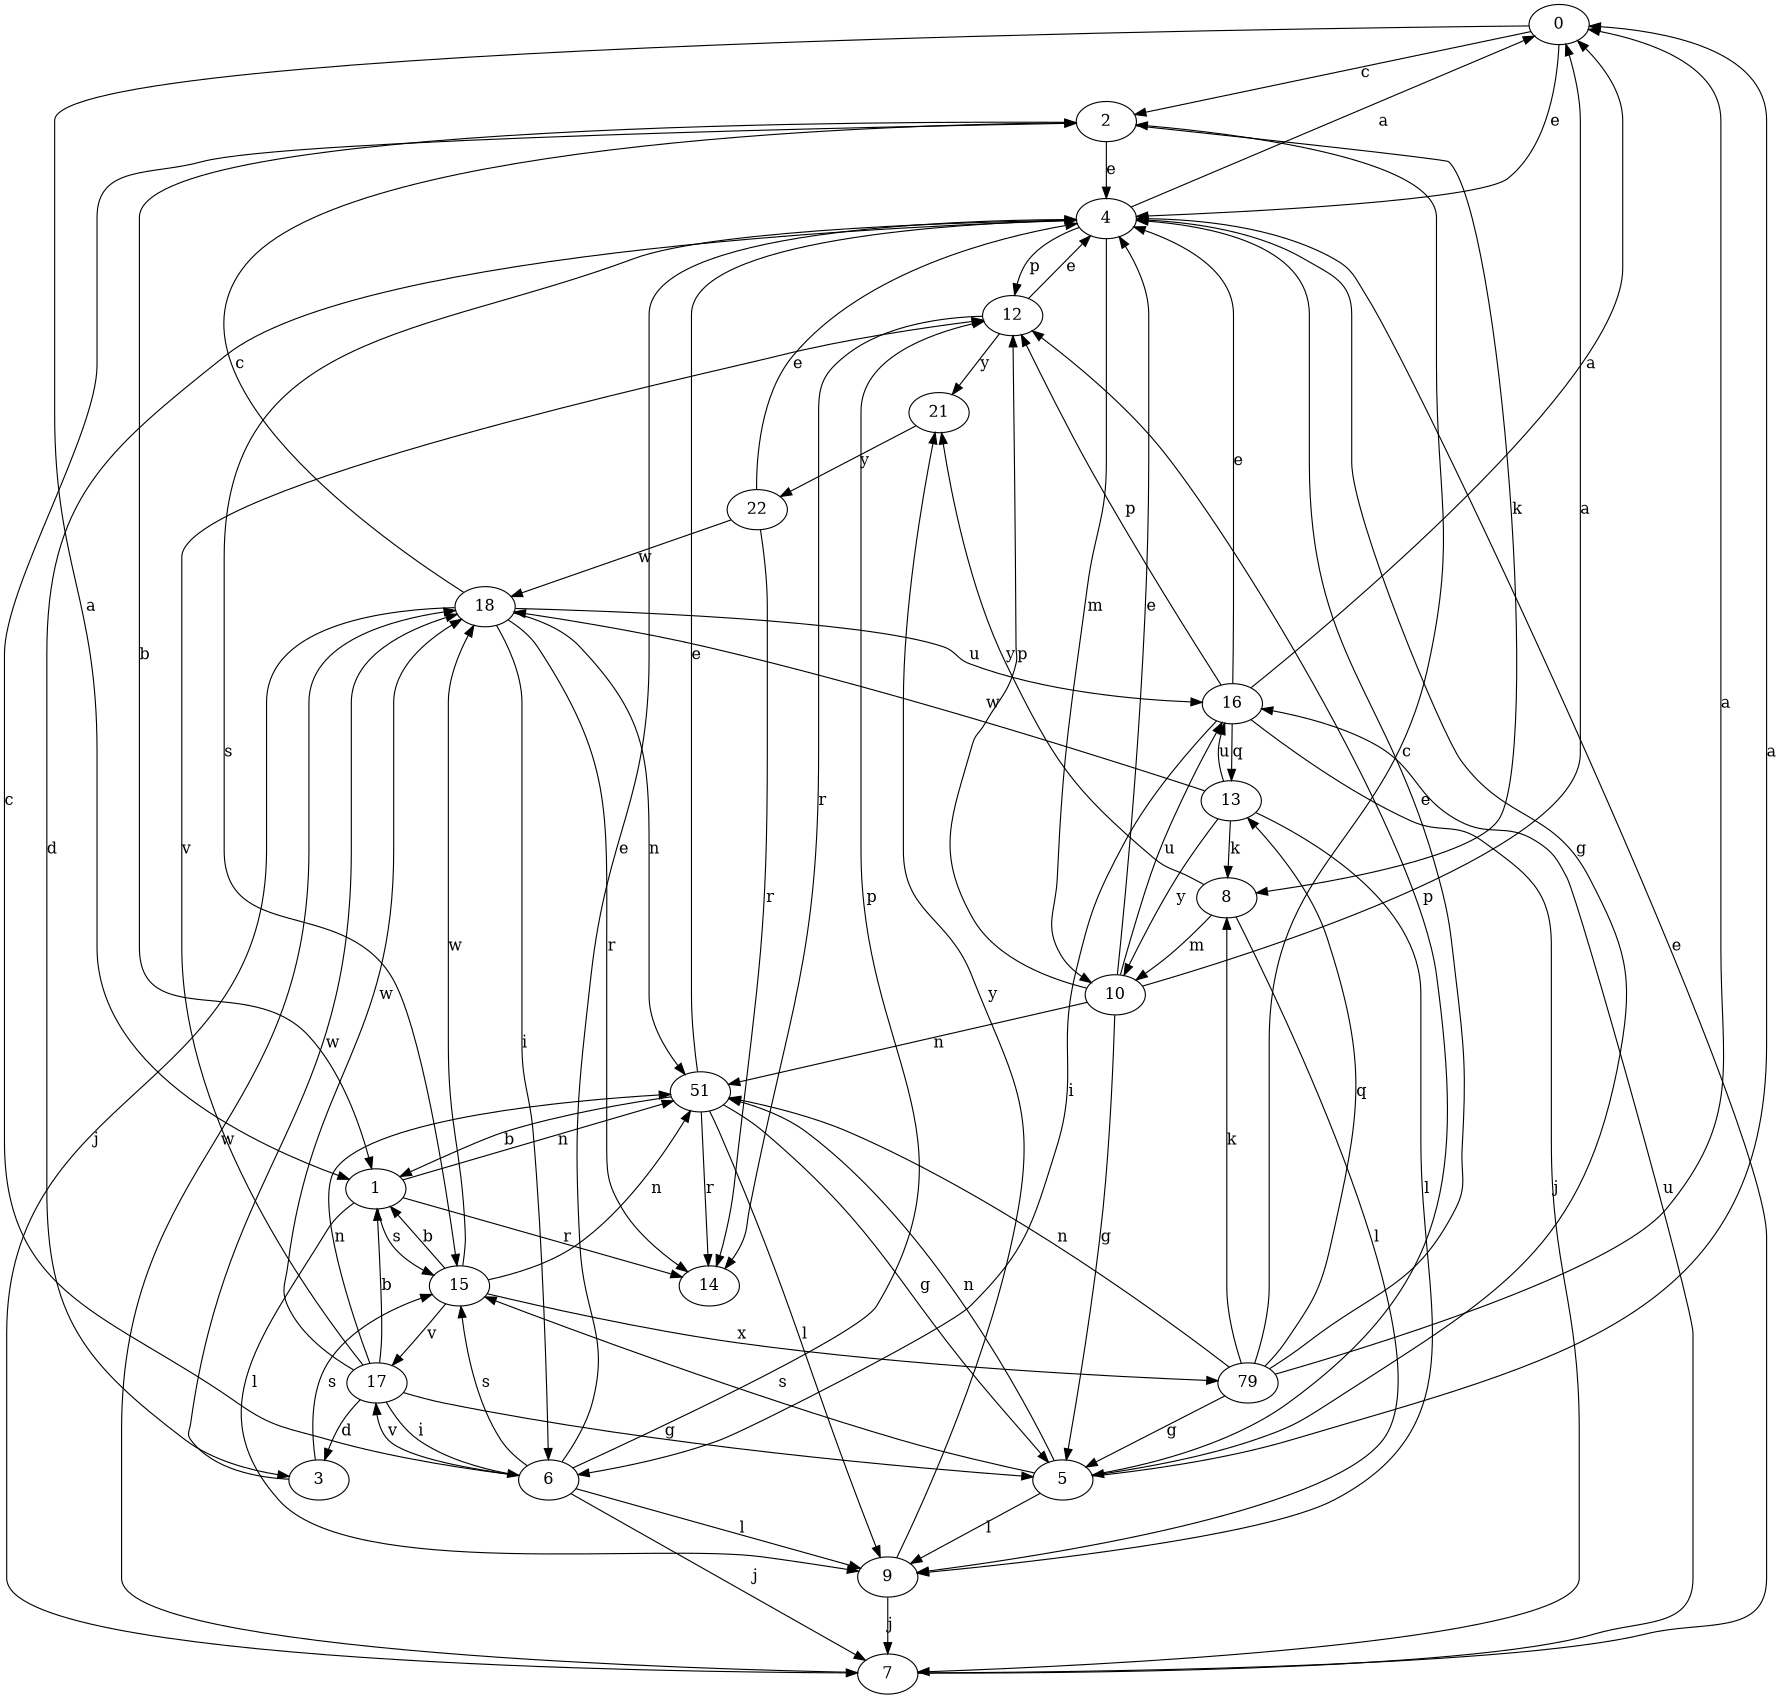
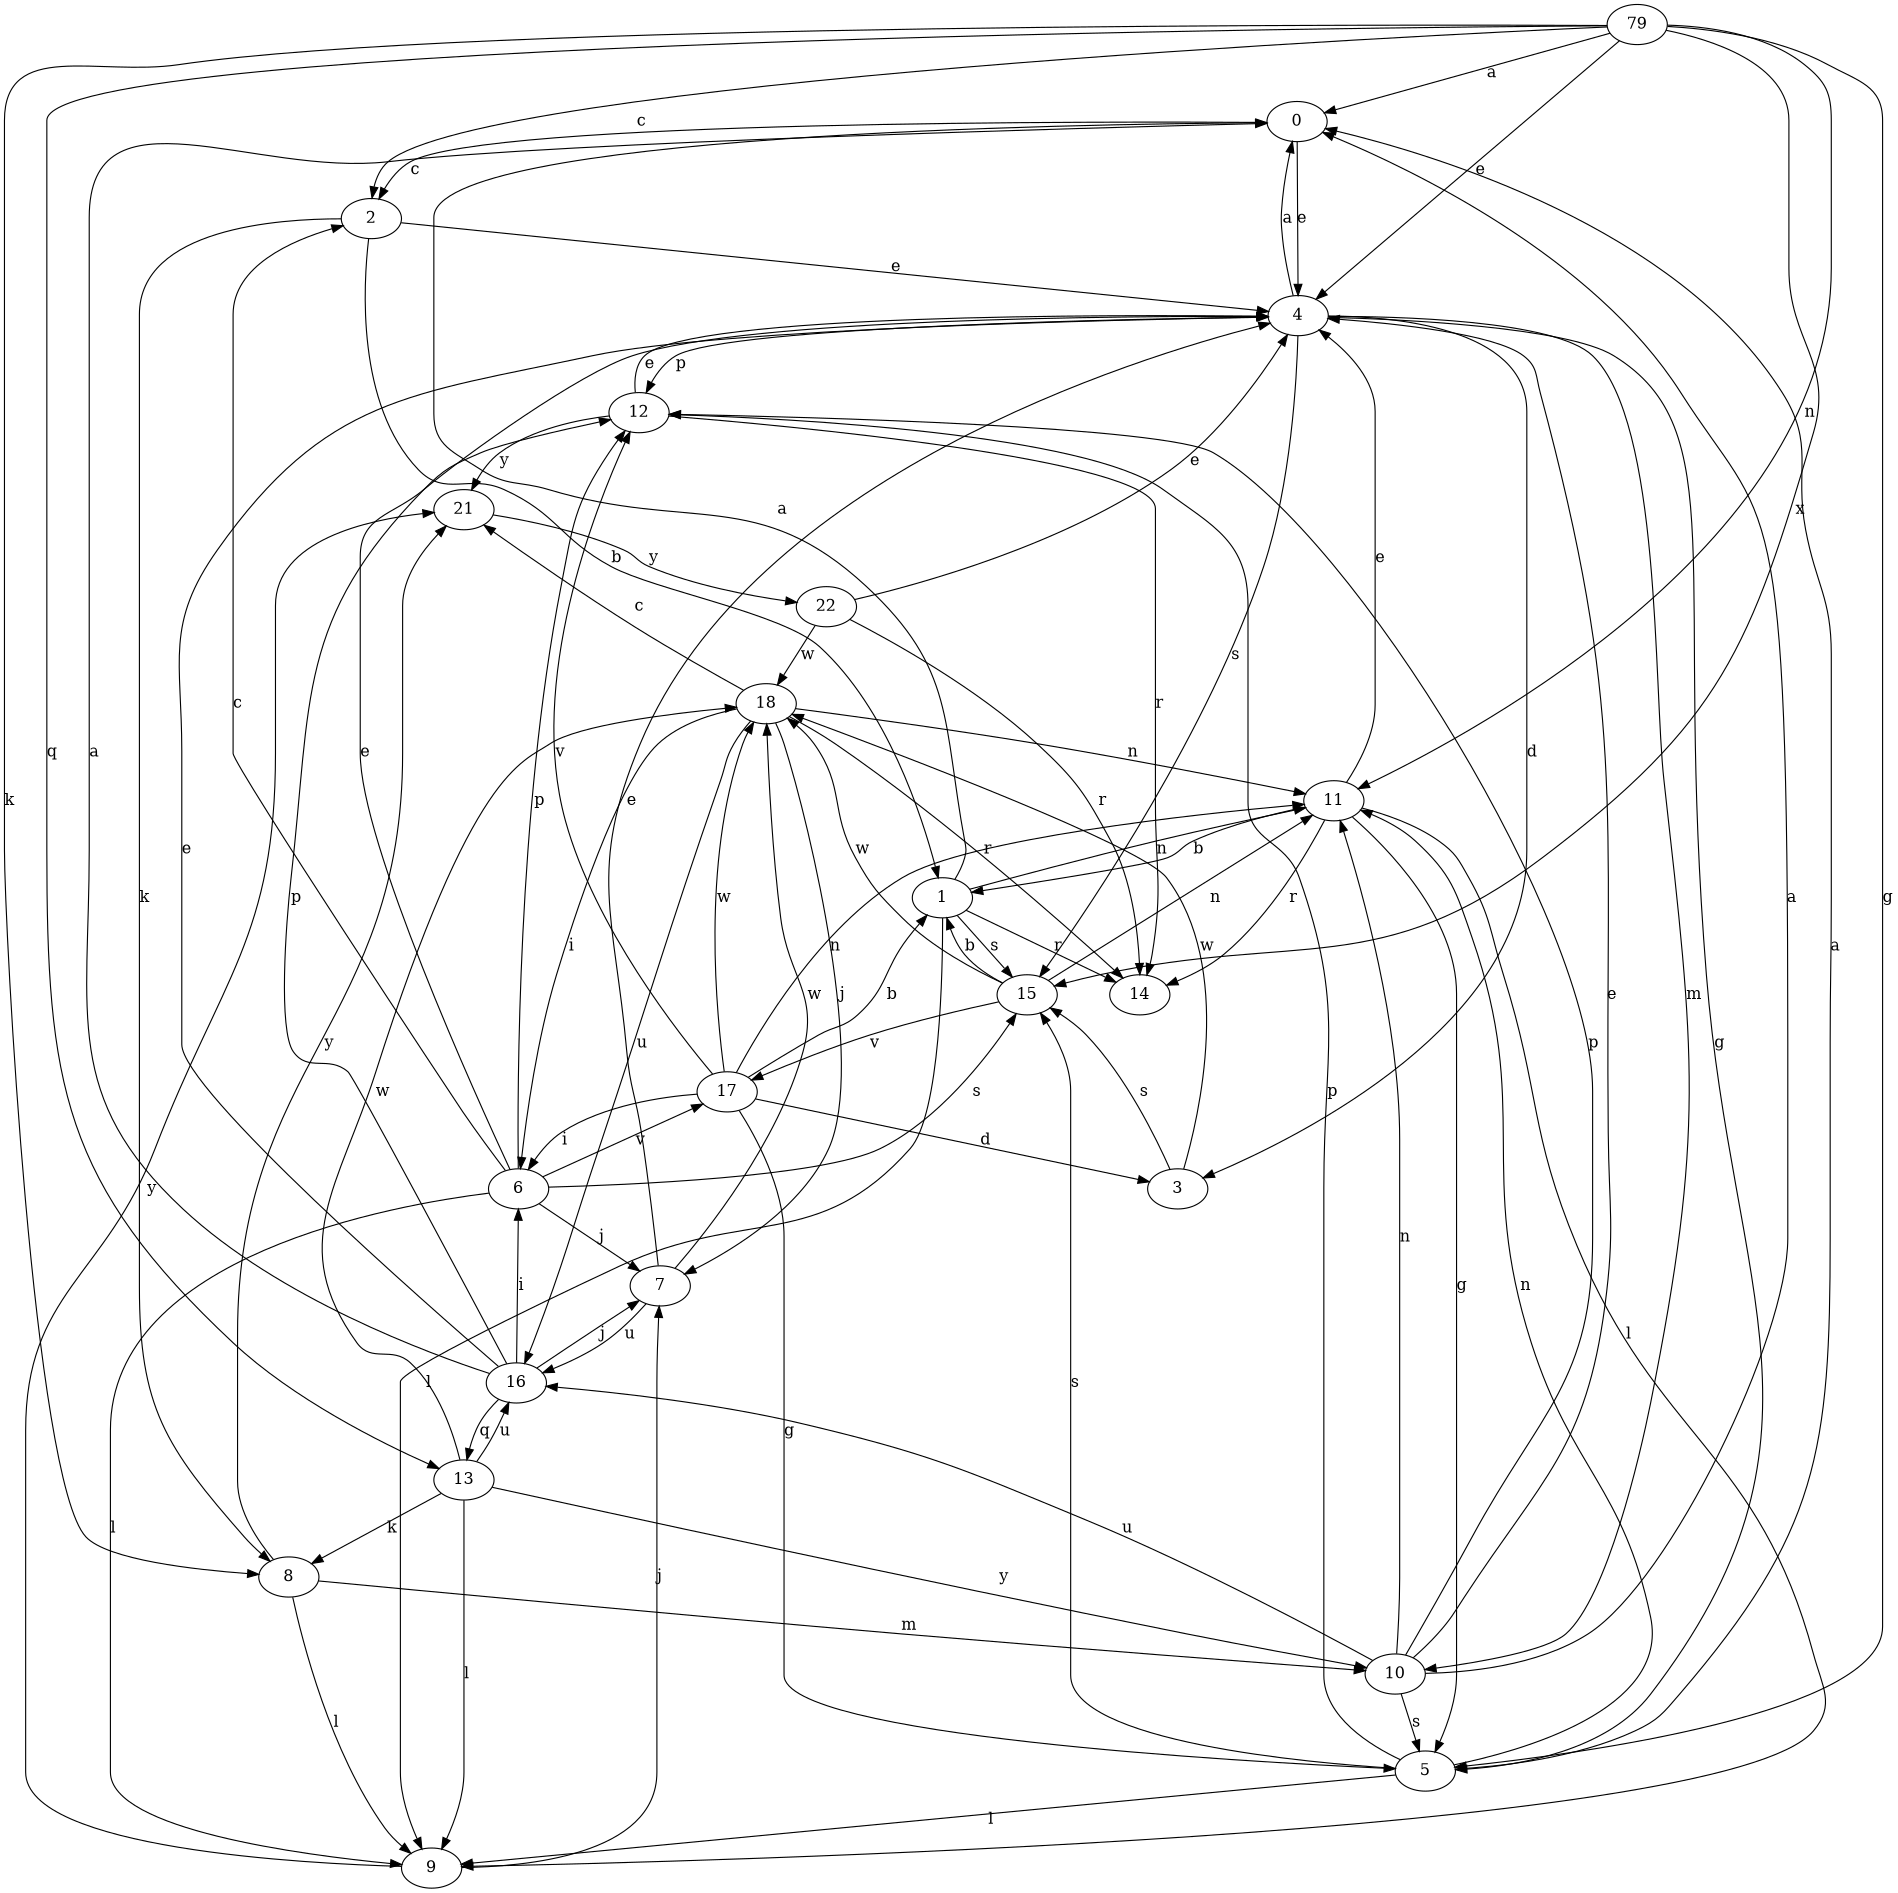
edge "0" -> "1": reversed
edge "18" -> "2": now "18" -> "21"
node "51": label "51" -> "11"
edge "10" -> "5": label "g" -> "s"
edge "15" -> "79": reversed
